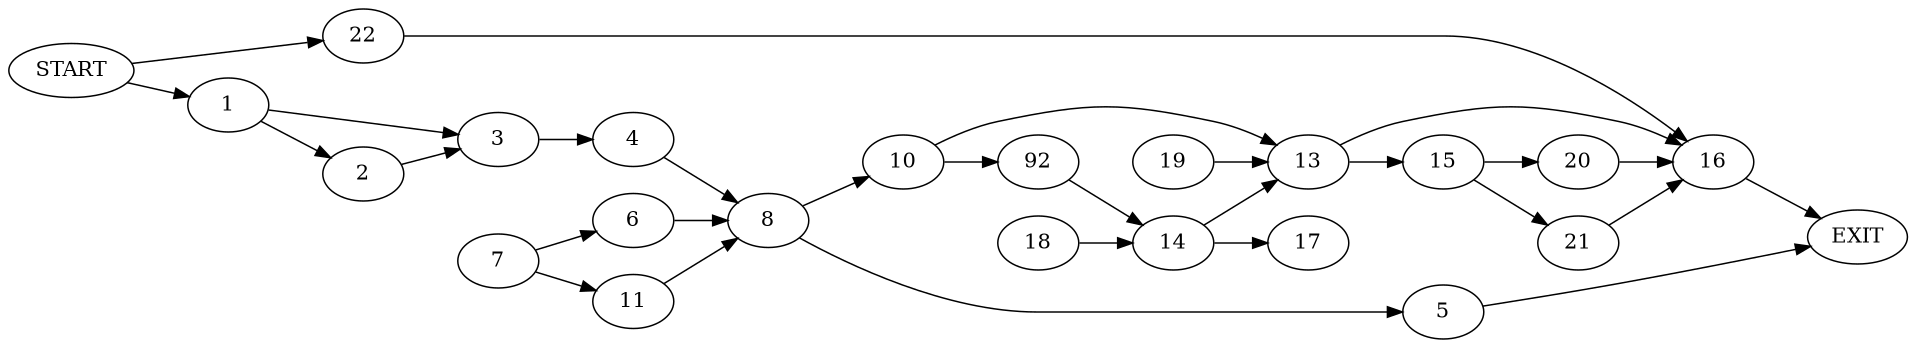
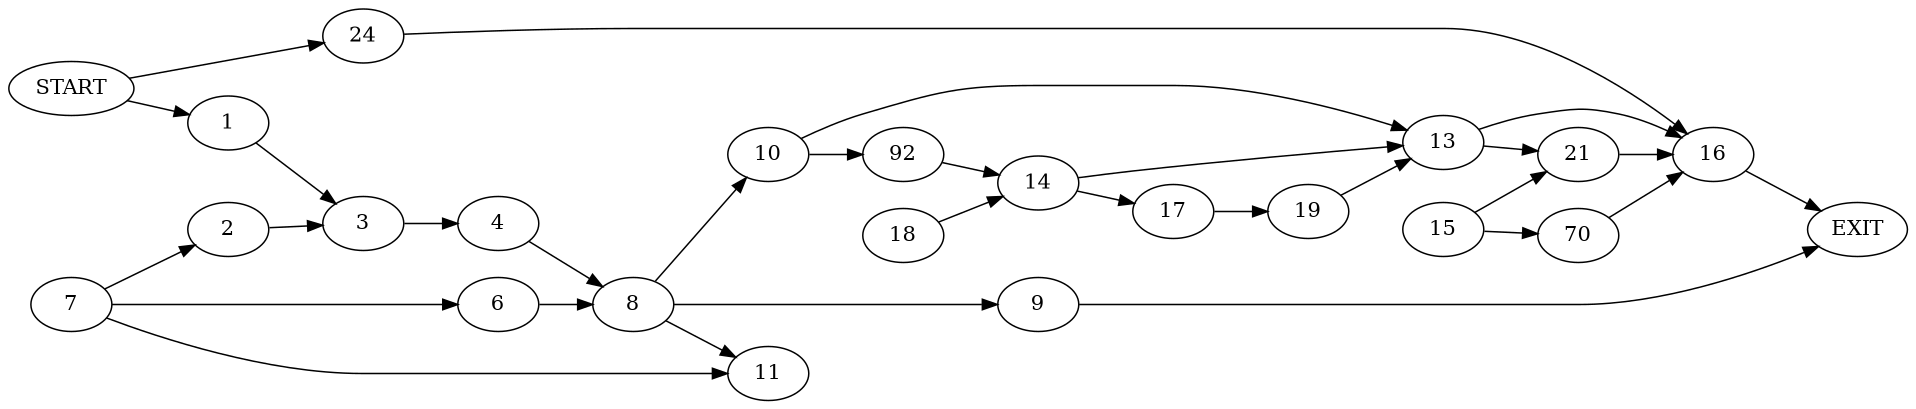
node "22": label "22" -> "24"
edge "1" -> "2": now "7" -> "2"
edge "13" -> "15": now "13" -> "21"
node "20": label "20" -> "70"
edge "17" -> "19": added
edge "11" -> "8": reversed
node "5": label "5" -> "9"
